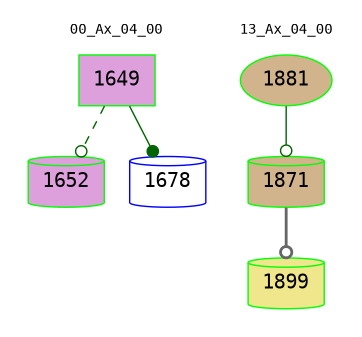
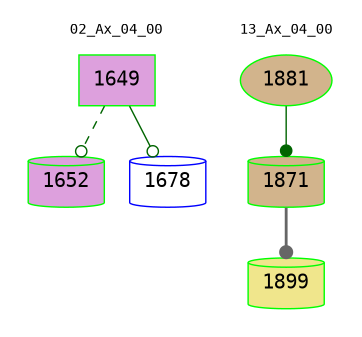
cluster "00_Ax_04_00": label "00_Ax_04_00" -> "02_Ax_04_00"
edge "1649" -> "1678": arrowhead dot -> odot
edge "1881" -> "1871": arrowhead odot -> dot
edge "1871" -> "1899": arrowhead odot -> dot
